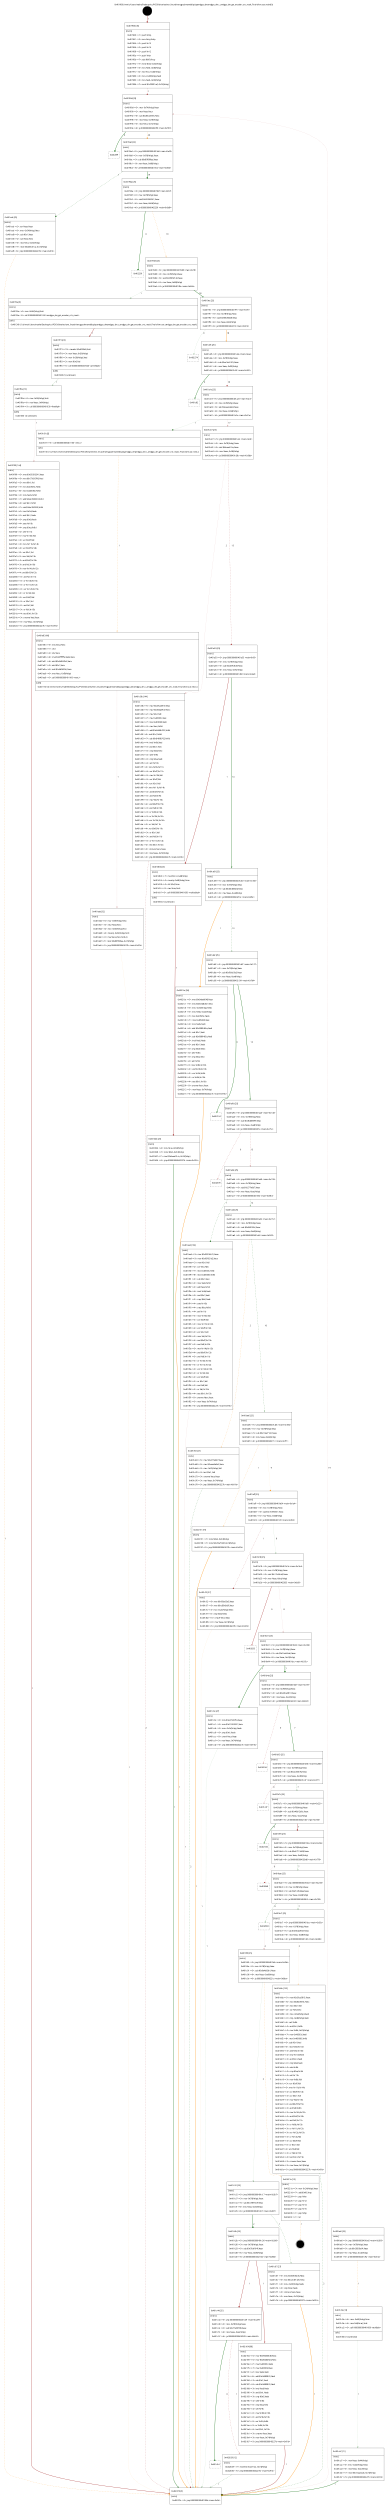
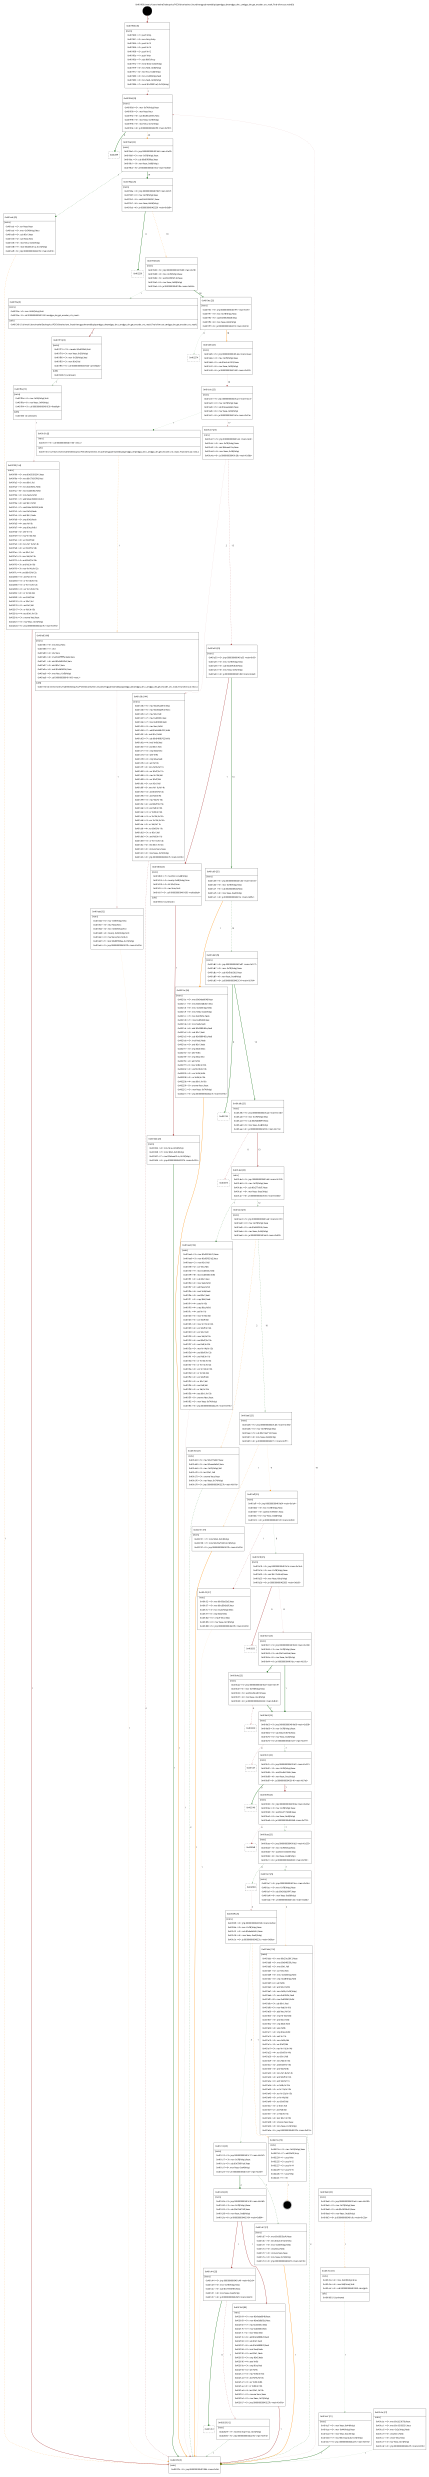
node "0x401c82": removed
edge "0x401a9b [25]" -> "0x401ab4 [25]": style dashed -> bold
edge "0x401b31 [25]" -> "0x401cbc [27]": now "0x401b31 [25]" -> "0x401b63 [25]"
